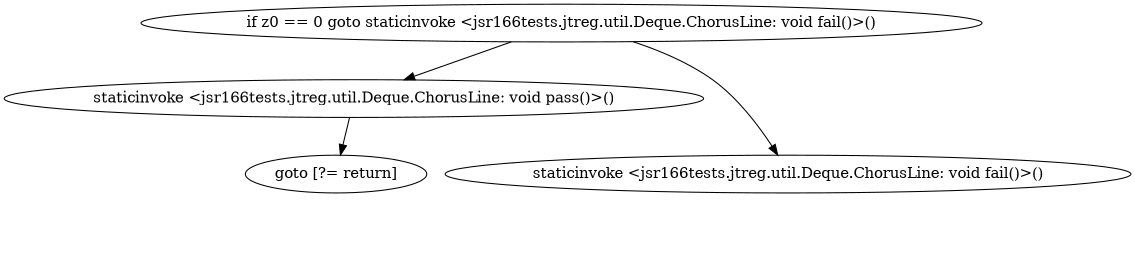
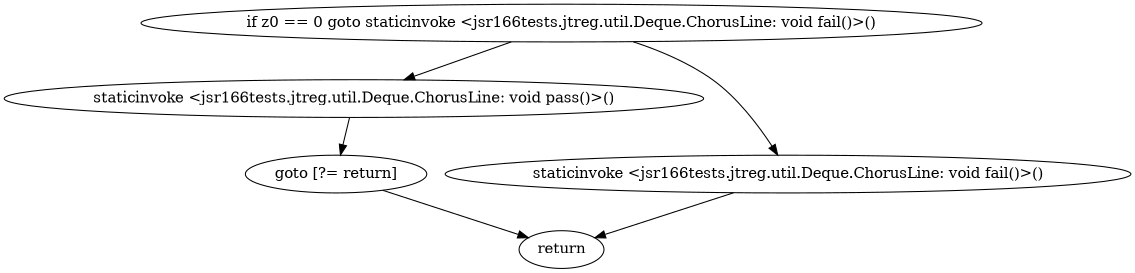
node "return": added
